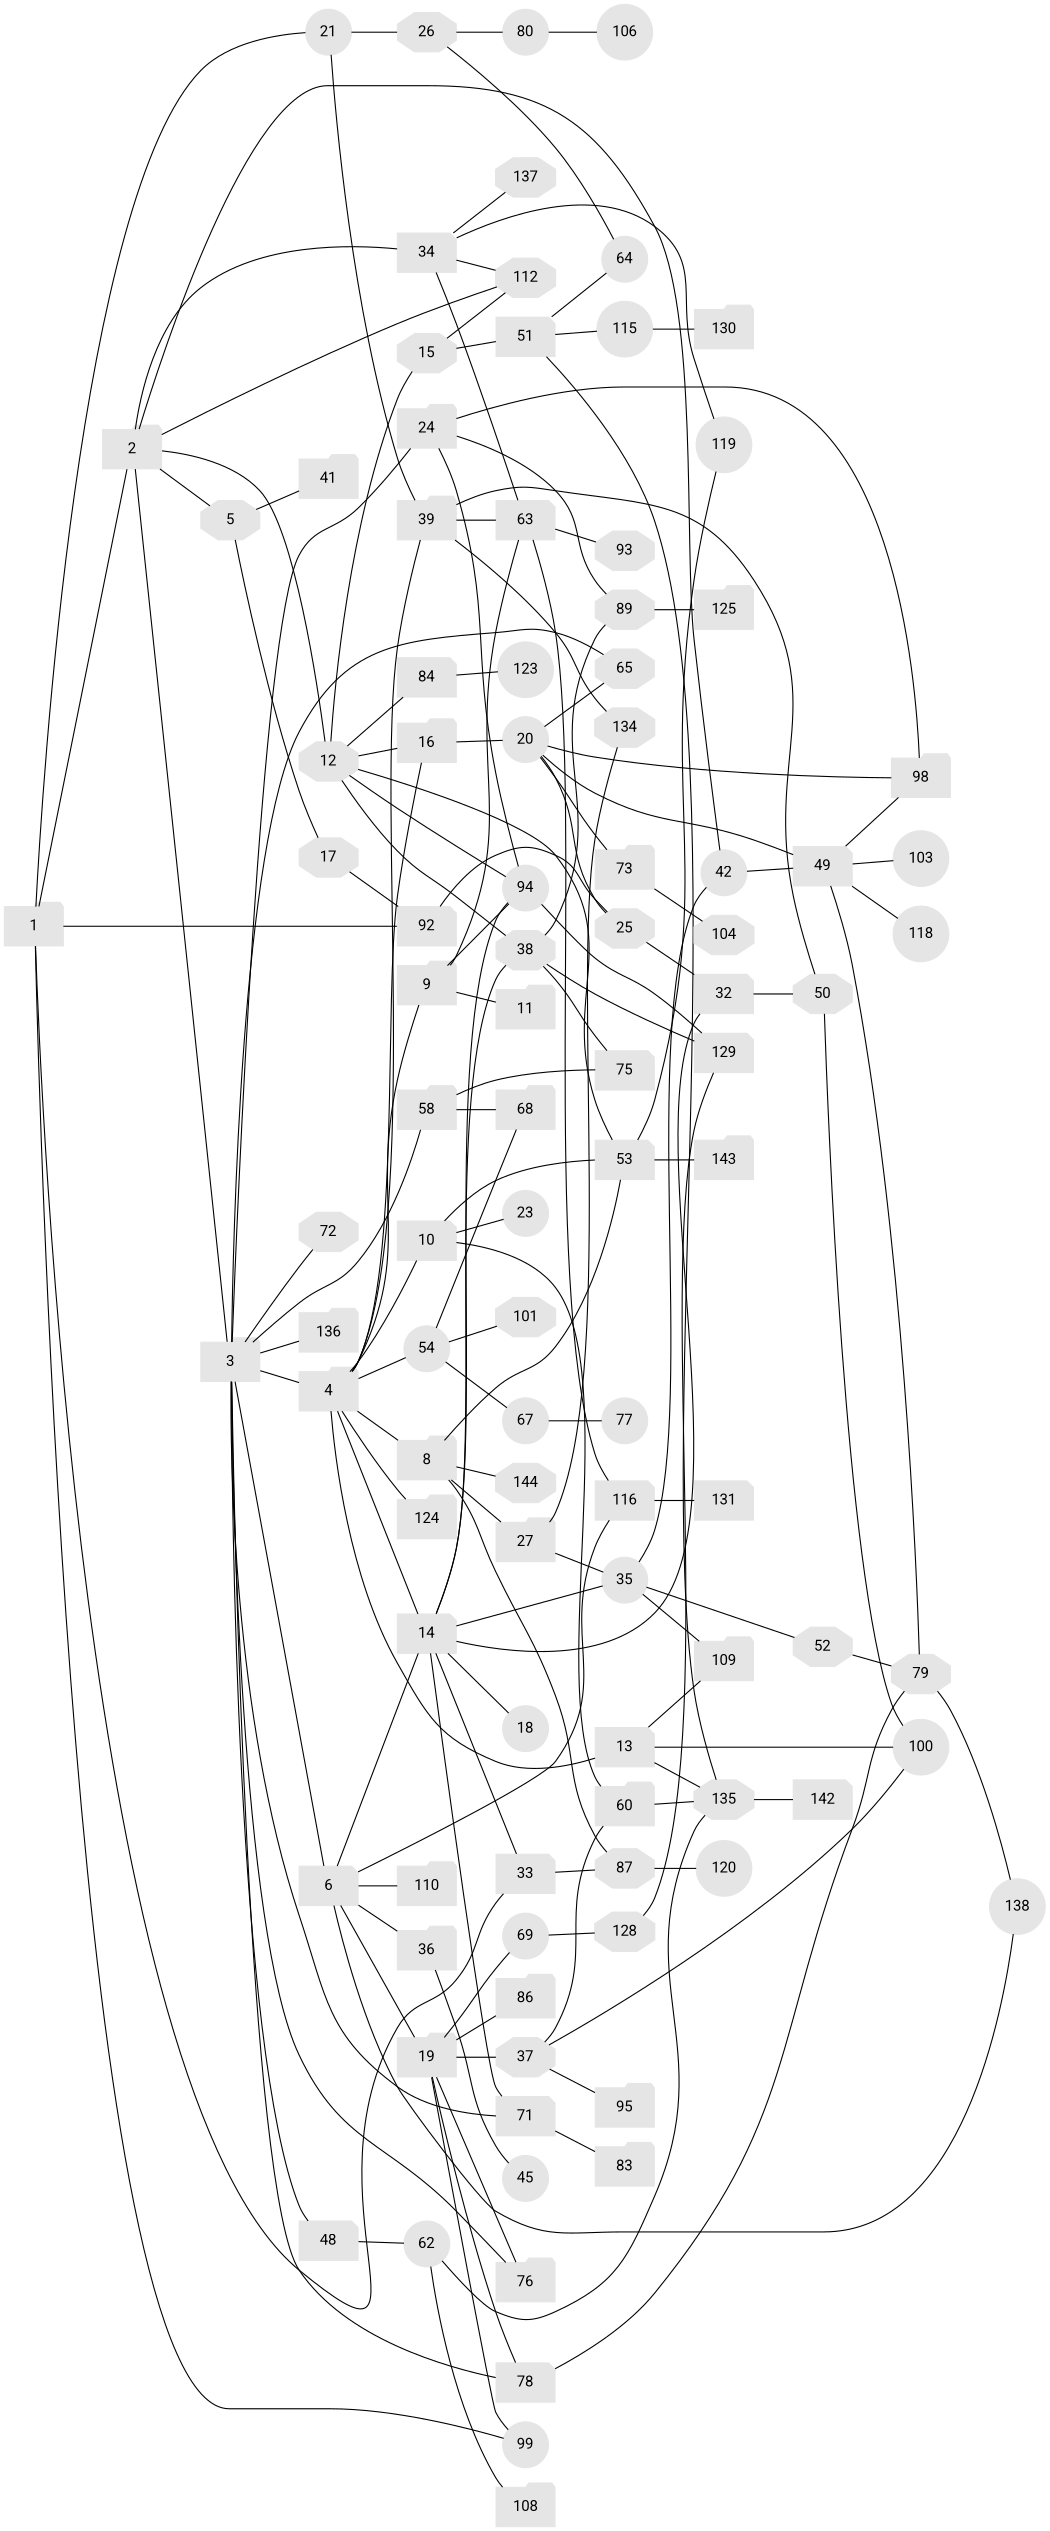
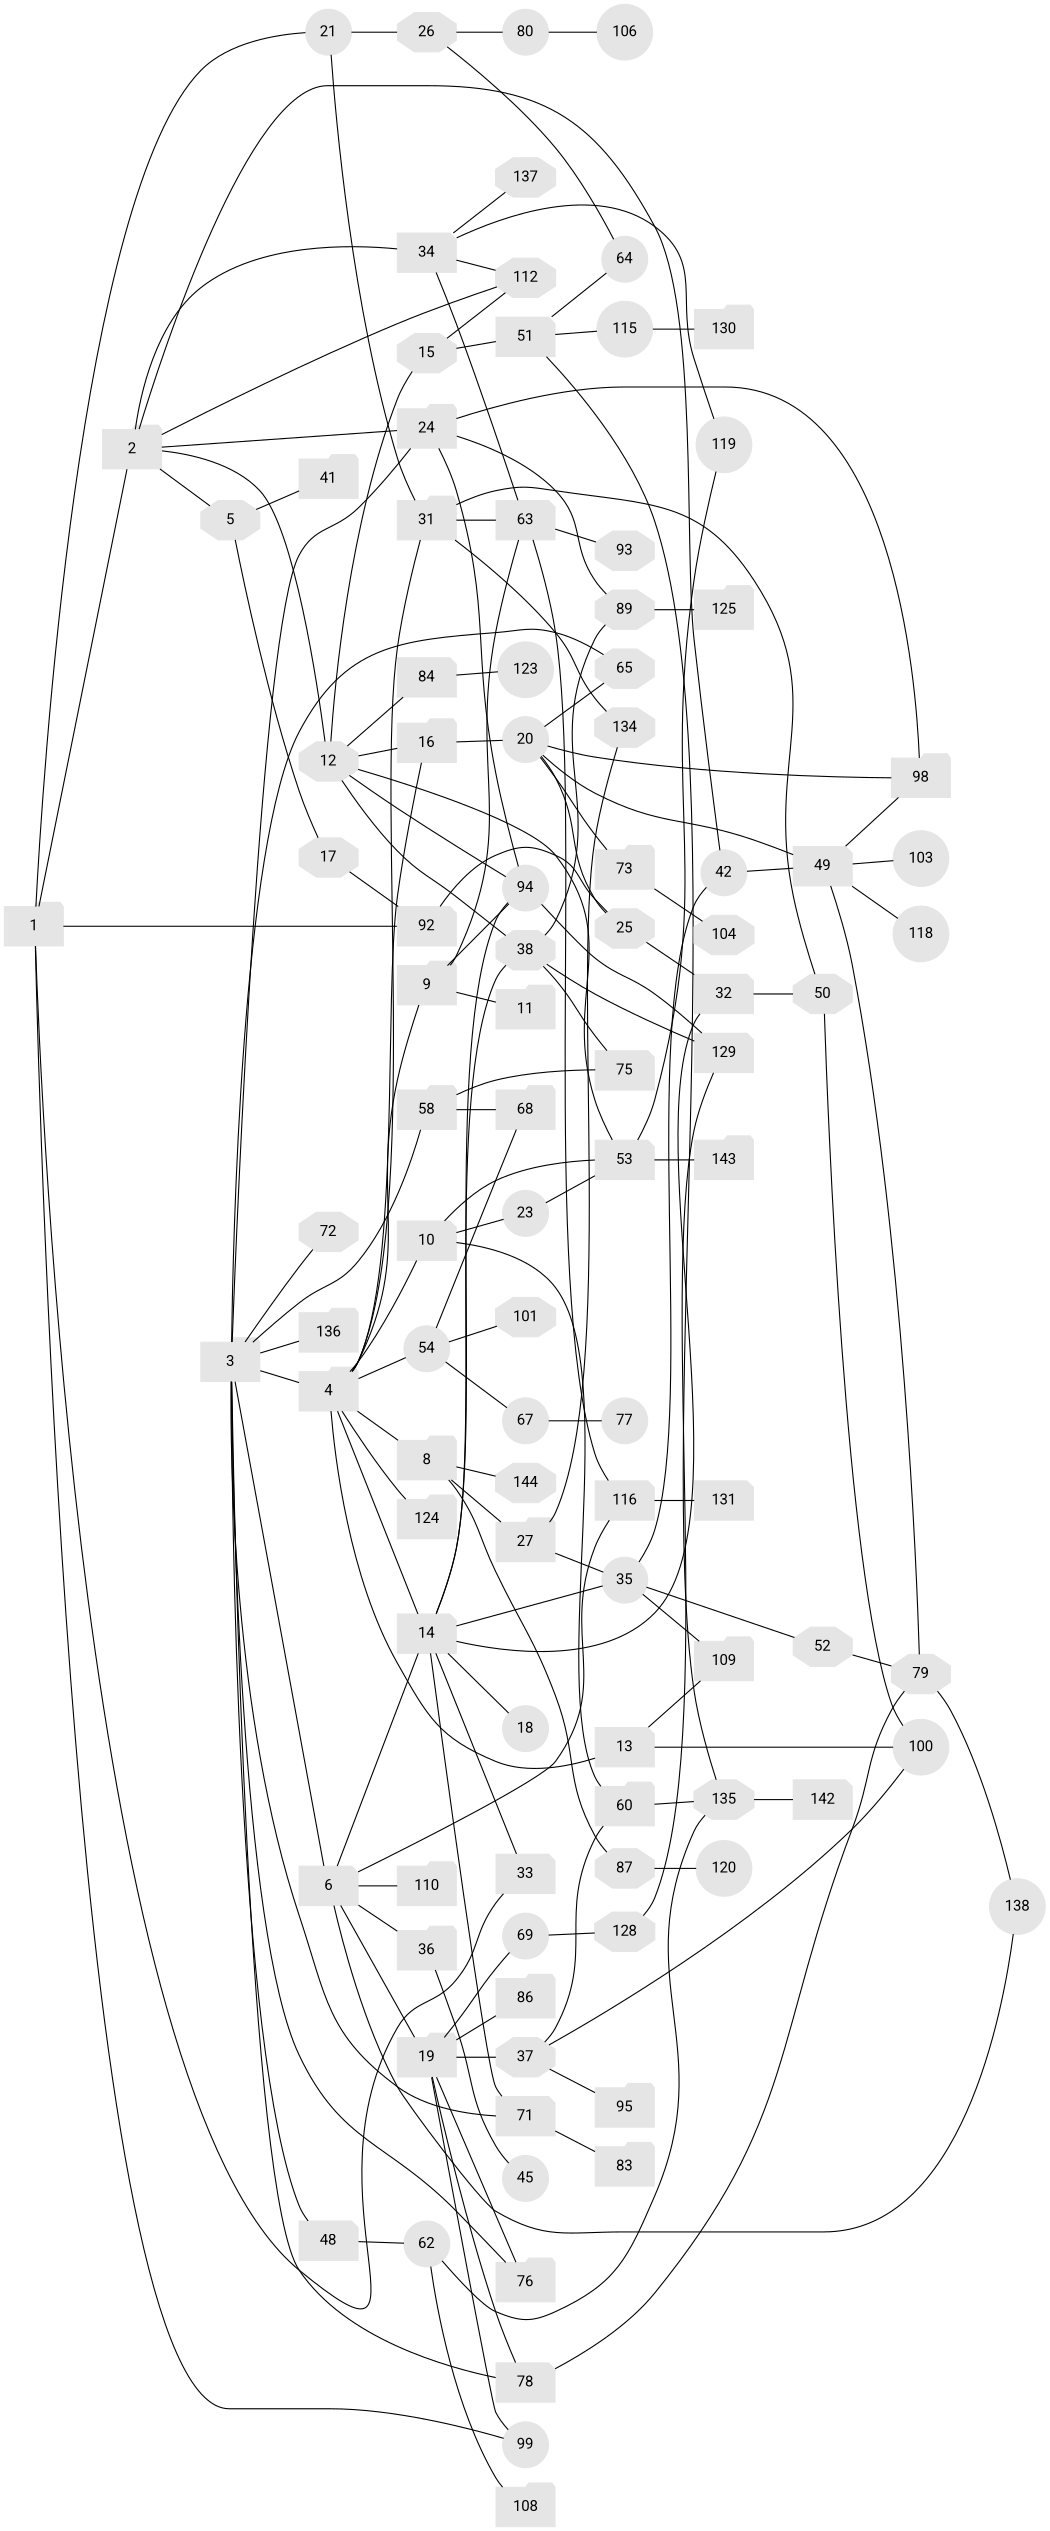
node "39": label "39" -> "31"
edge "2" -- "3": now "2" -- "24"
edge "53" -- "8": now "53" -- "23"
edge "13" -- "135": removed
edge "87" -- "33": removed
